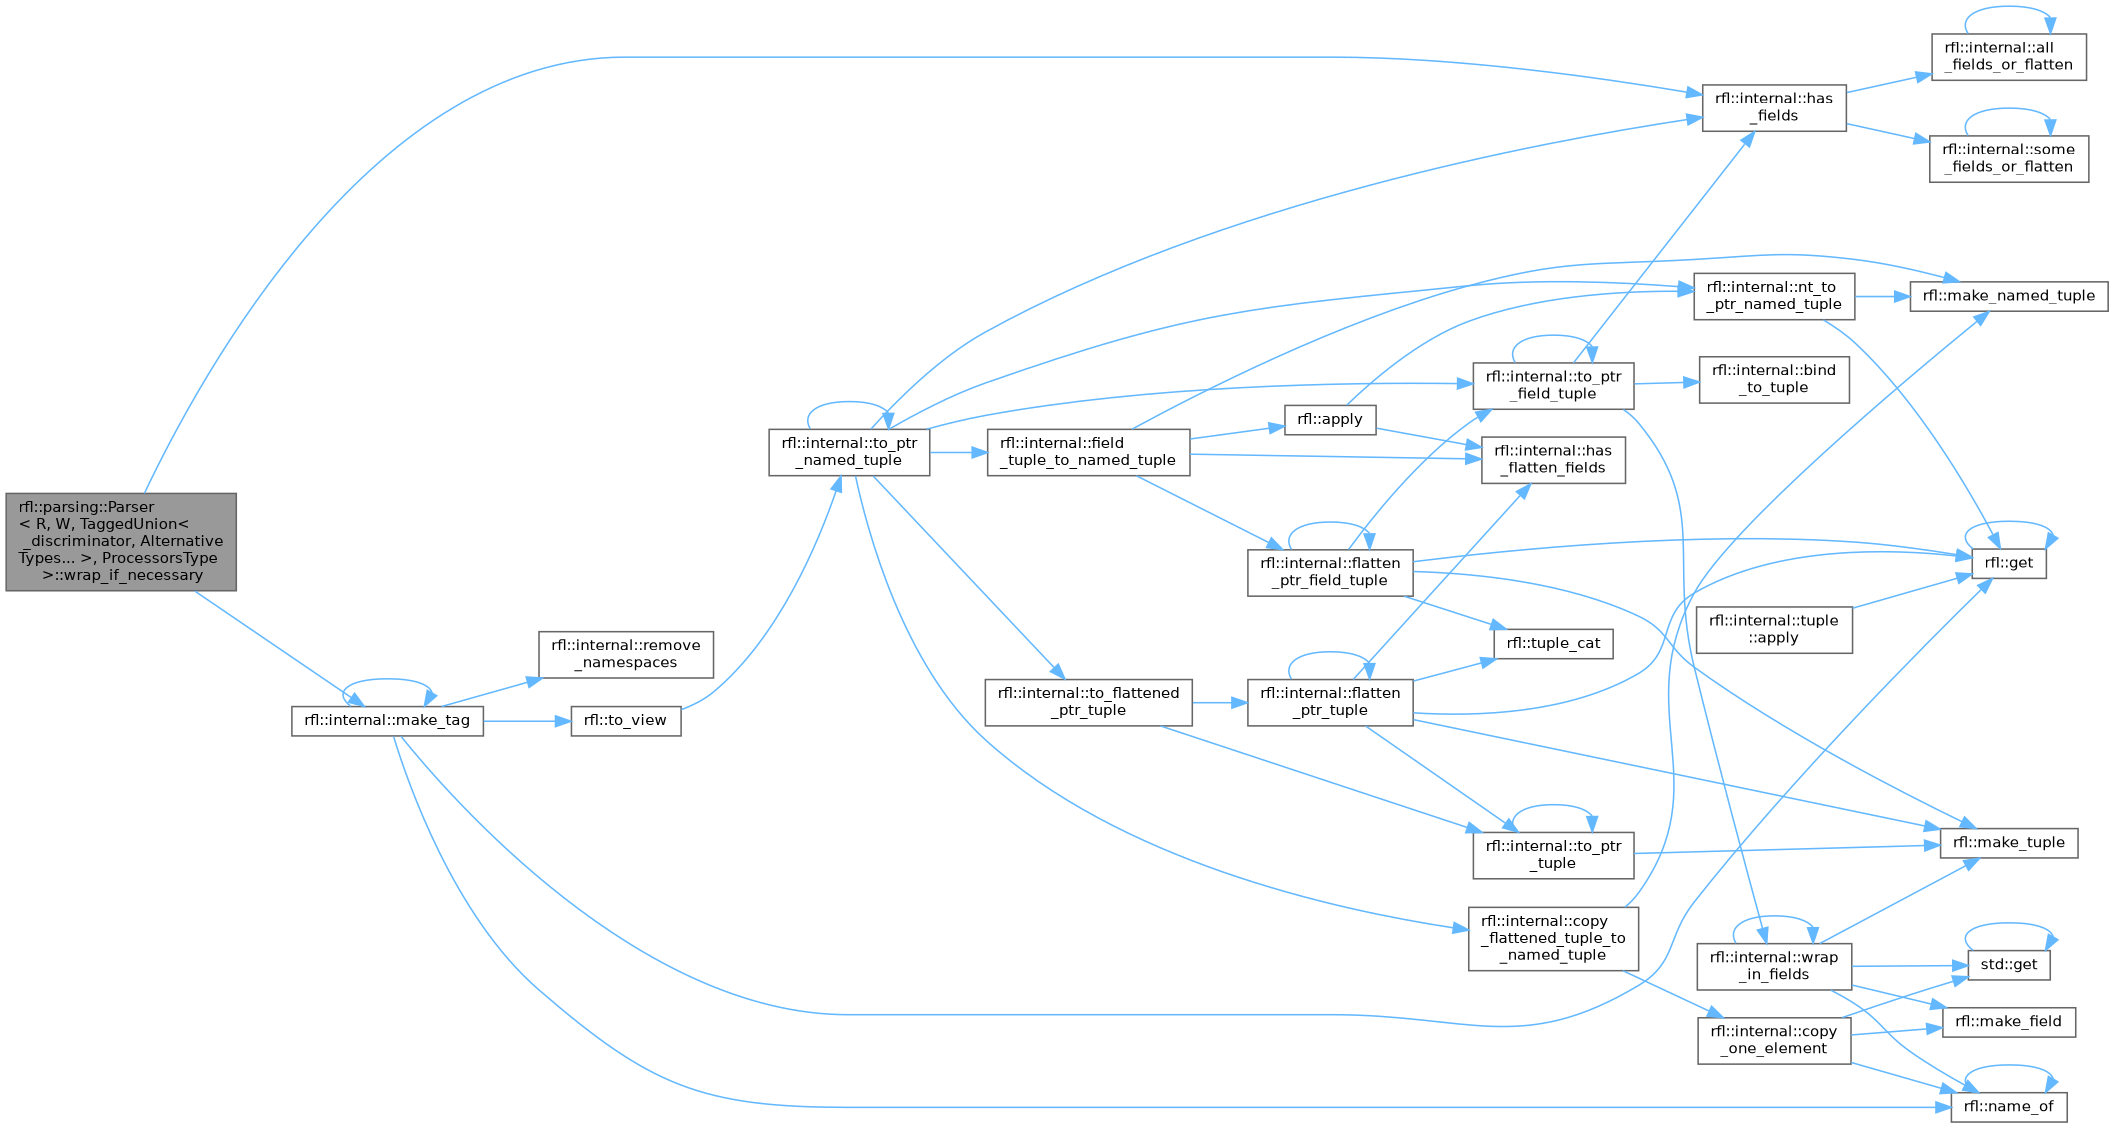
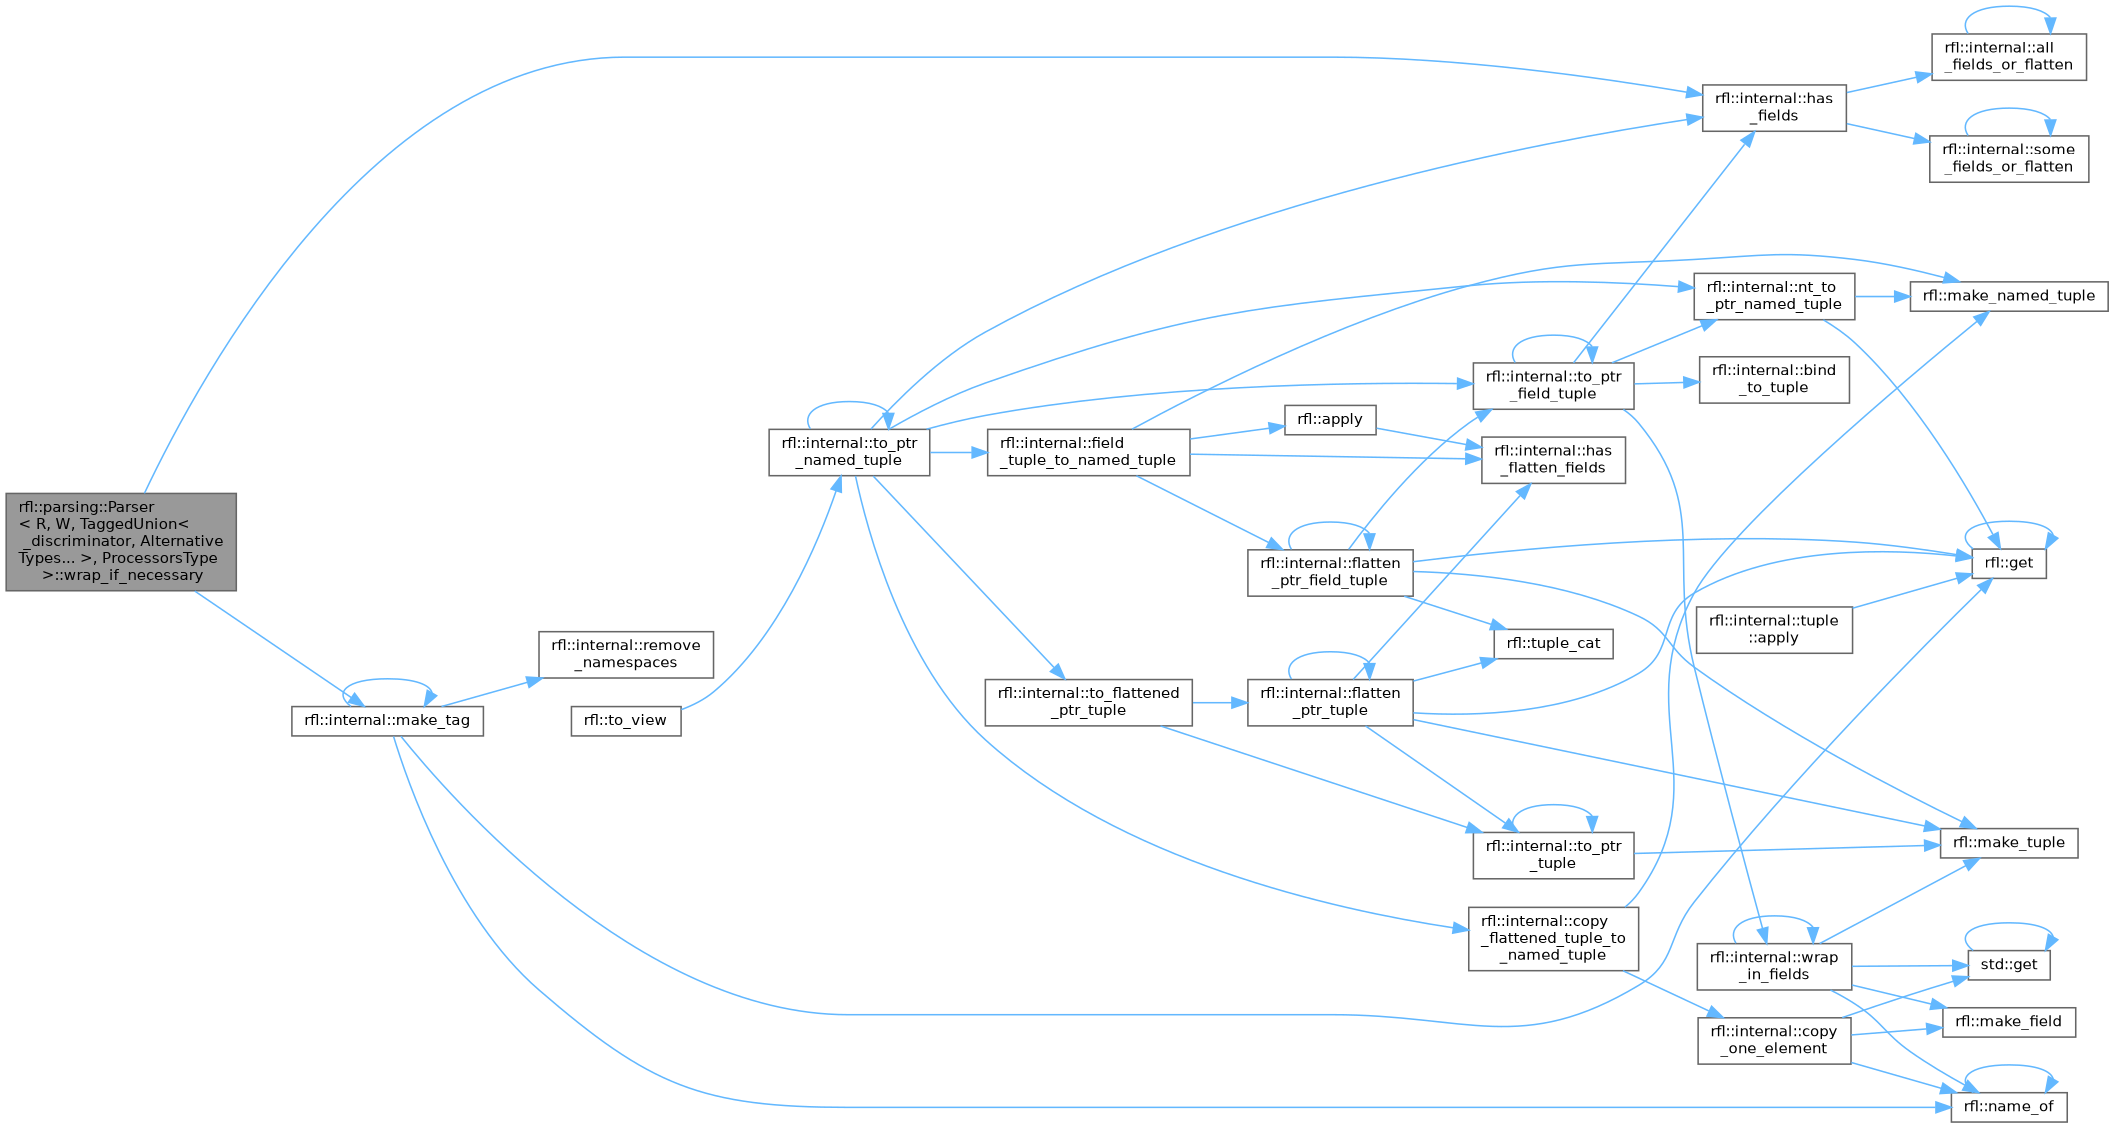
edge "rfl::apply" -> "rfl::internal::nt_to _ptr_named_tuple": now "rfl::internal::to_ptr _field_tuple" -> "rfl::internal::nt_to _ptr_named_tuple"
edge "rfl::internal::make_tag" -> "rfl::to_view": removed
